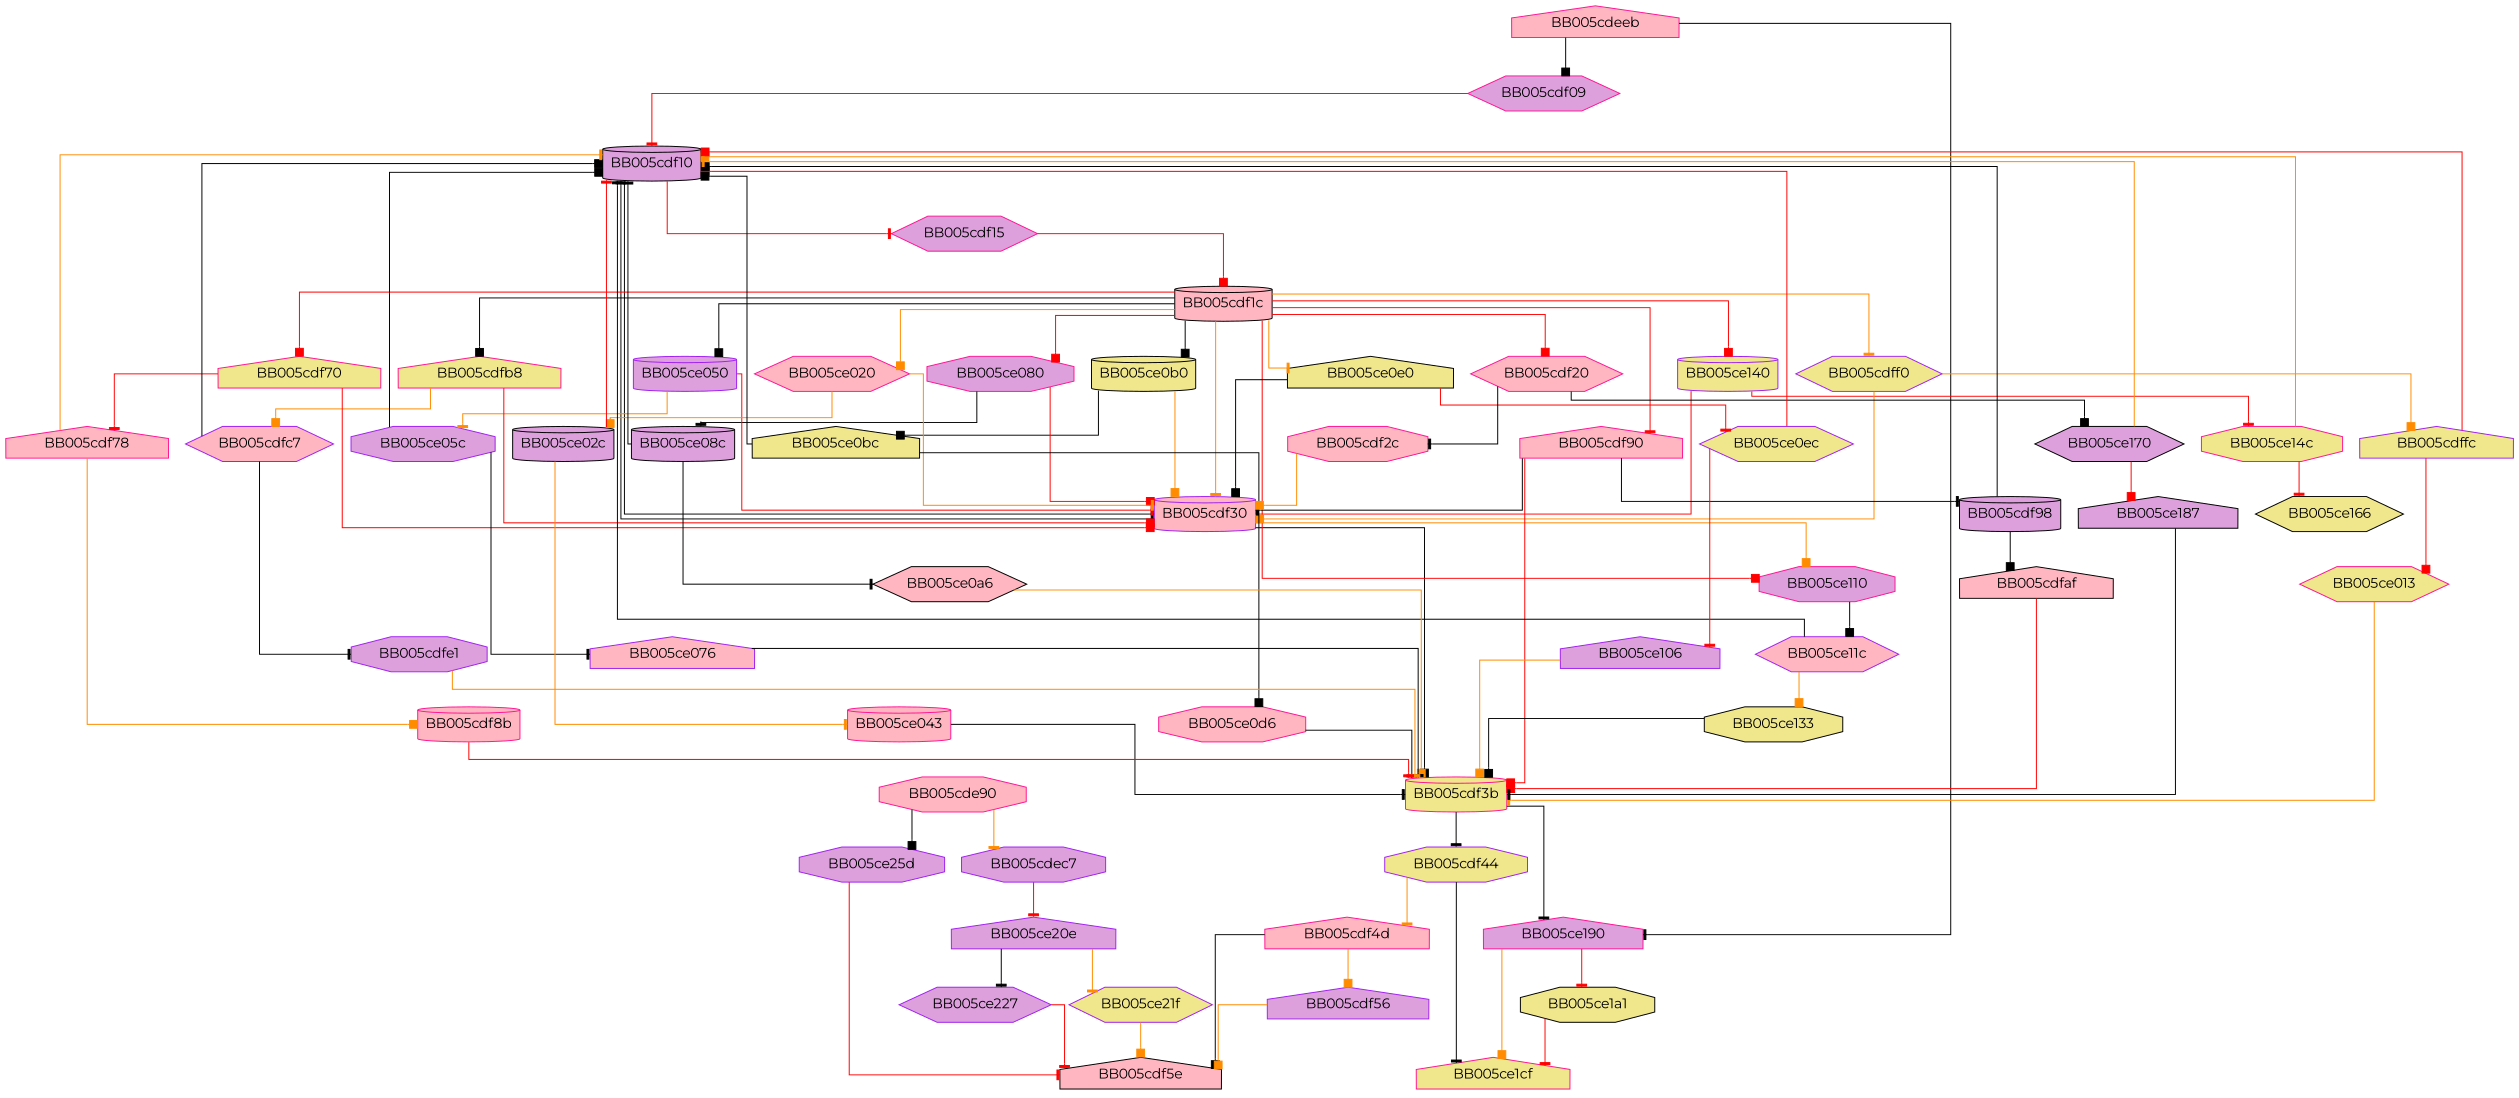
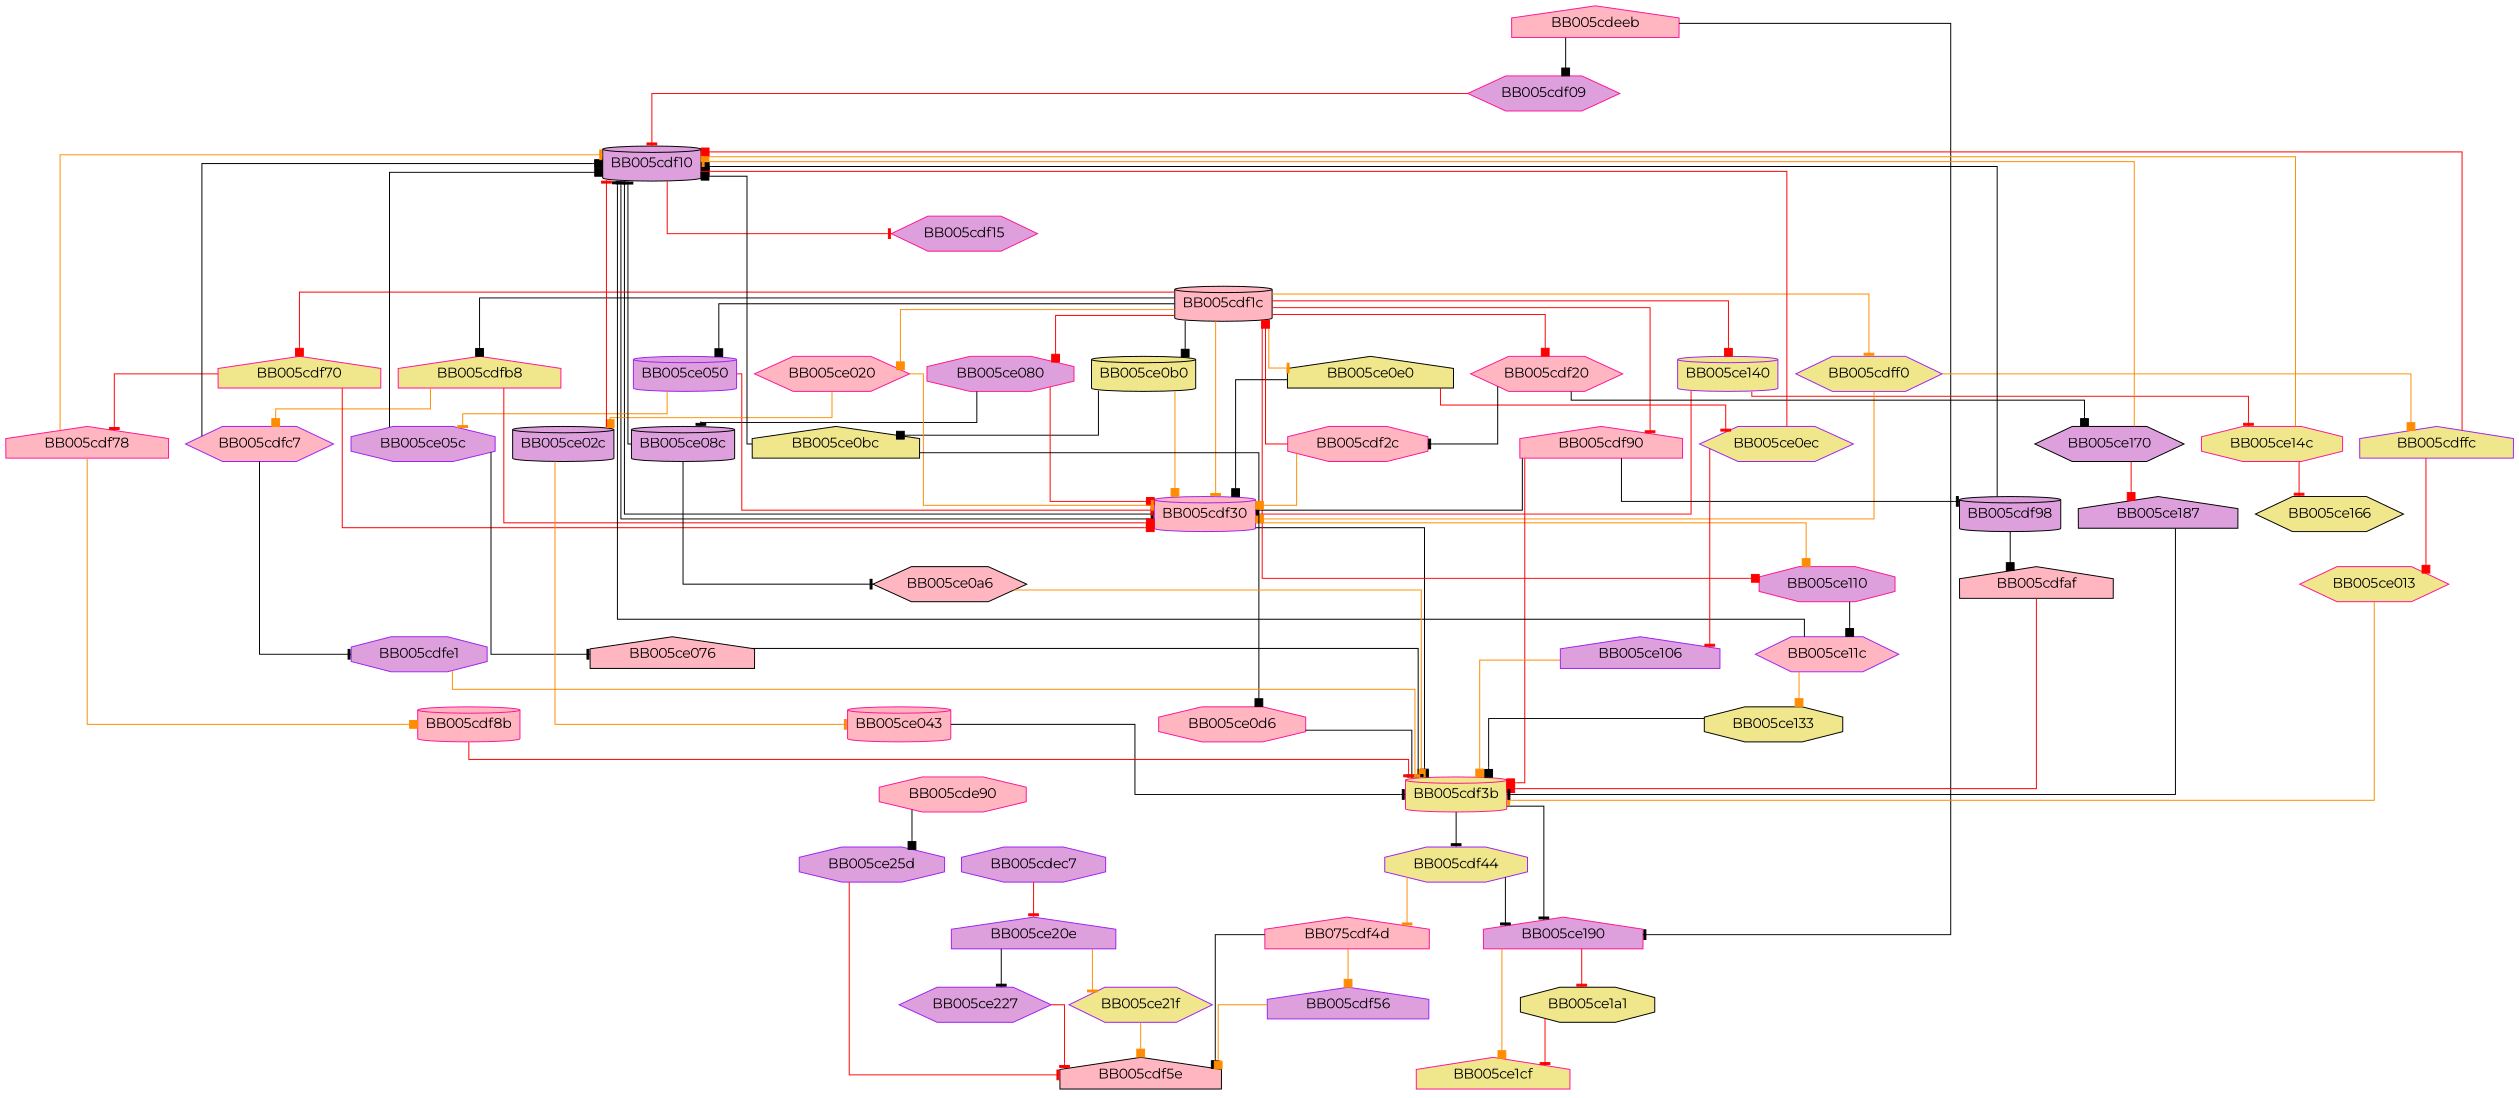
edge "BB005cdf15" -> "BB005cdf1c": now "BB005cdf2c" -> "BB005cdf1c"
node "BB005ce076": color purple -> black
edge "BB005cde90" -> "BB005cdec7": removed
node "BB005cdf4d": label "BB005cdf4d" -> "BB075cdf4d"
edge "BB005cdf44" -> "BB005ce1cf": now "BB005cdf44" -> "BB005ce190"
